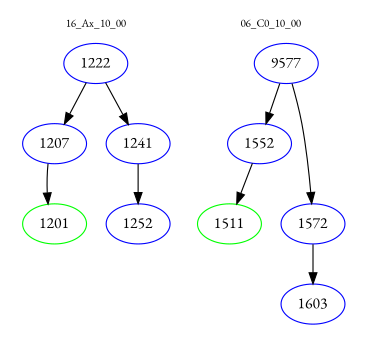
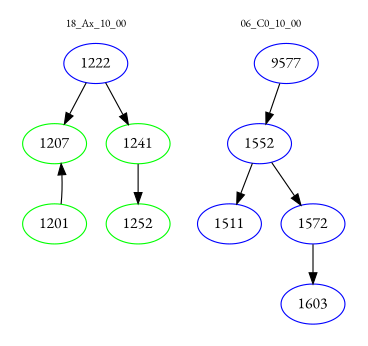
cluster "16_Ax_10_00": label "16_Ax_10_00" -> "18_Ax_10_00"
edge "9577" -> "1572": now "1552" -> "1572"
node "1207": color blue -> green
node "1241": color blue -> green
edge "1207" -> "1201": reversed
node "1252": color blue -> green
node "1511": color green -> blue
